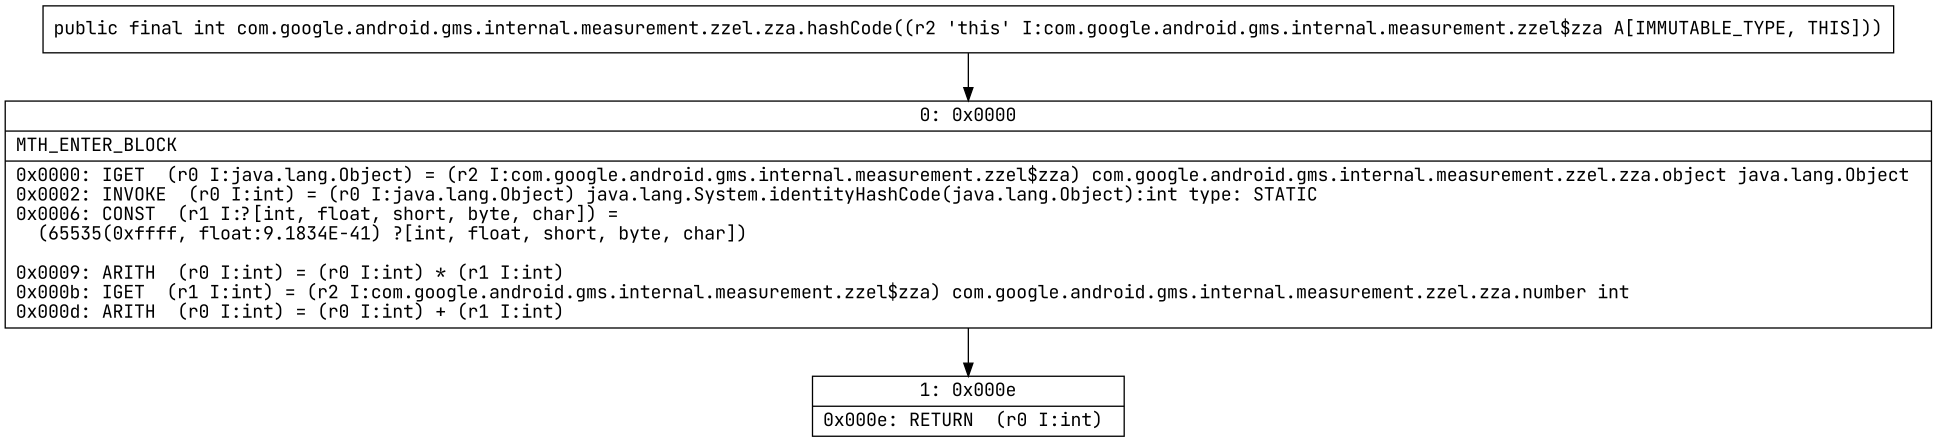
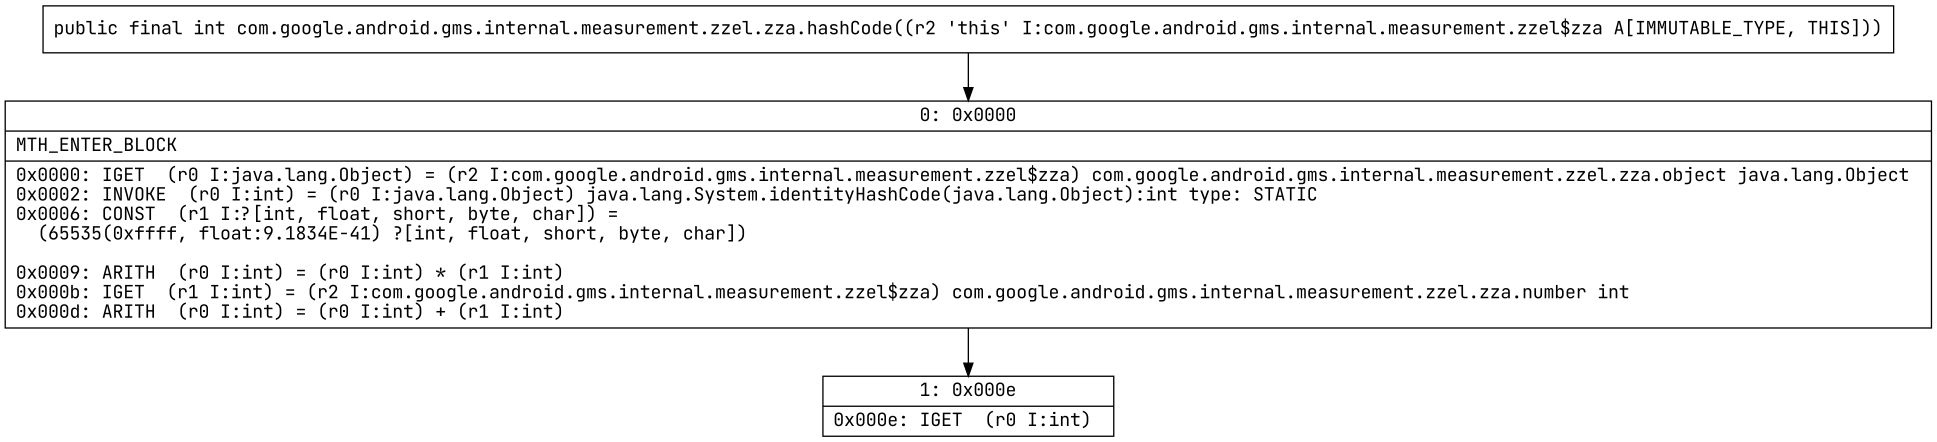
node "1: 0x000e": text "0x000e: RETURN  (r0 I:int)" -> "0x000e: IGET  (r0 I:int)"
